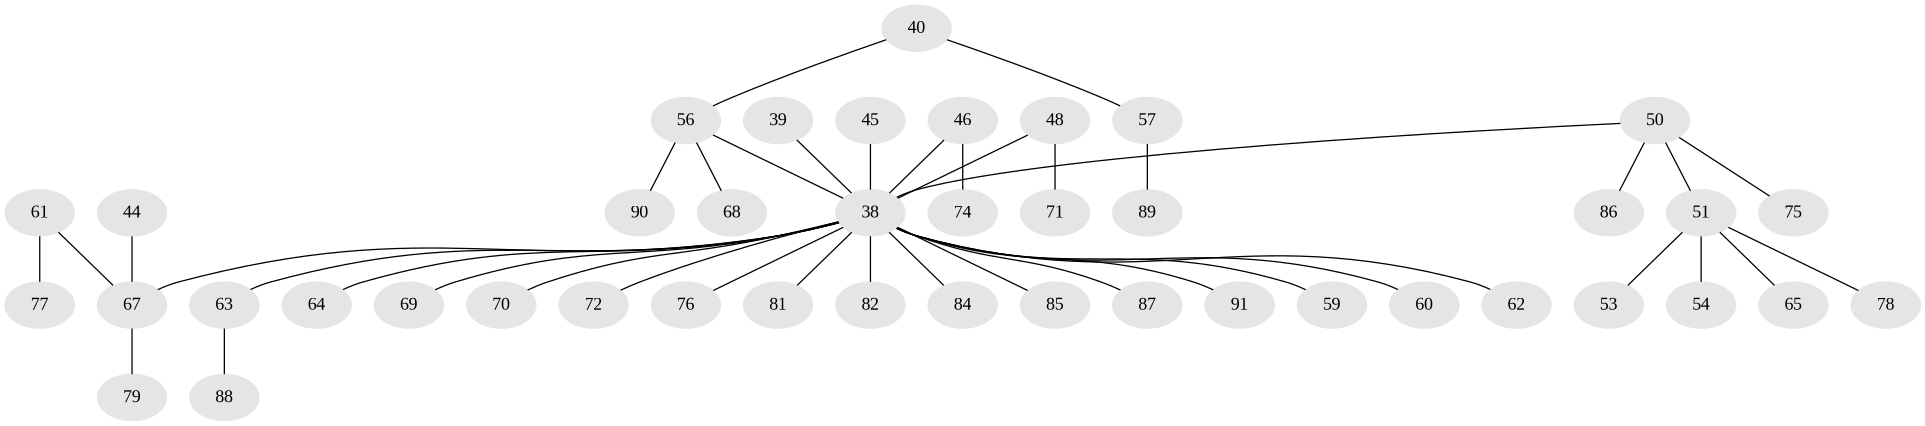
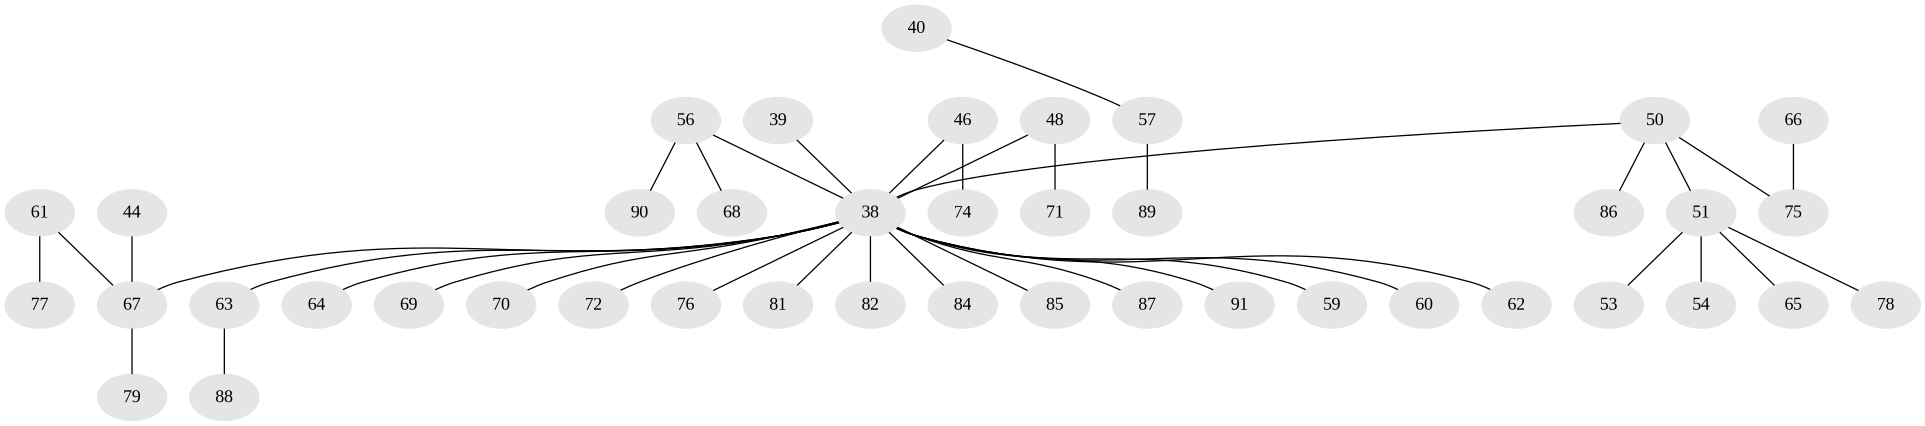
edge "40" -- "56": removed
node "45": removed
node "66": added
